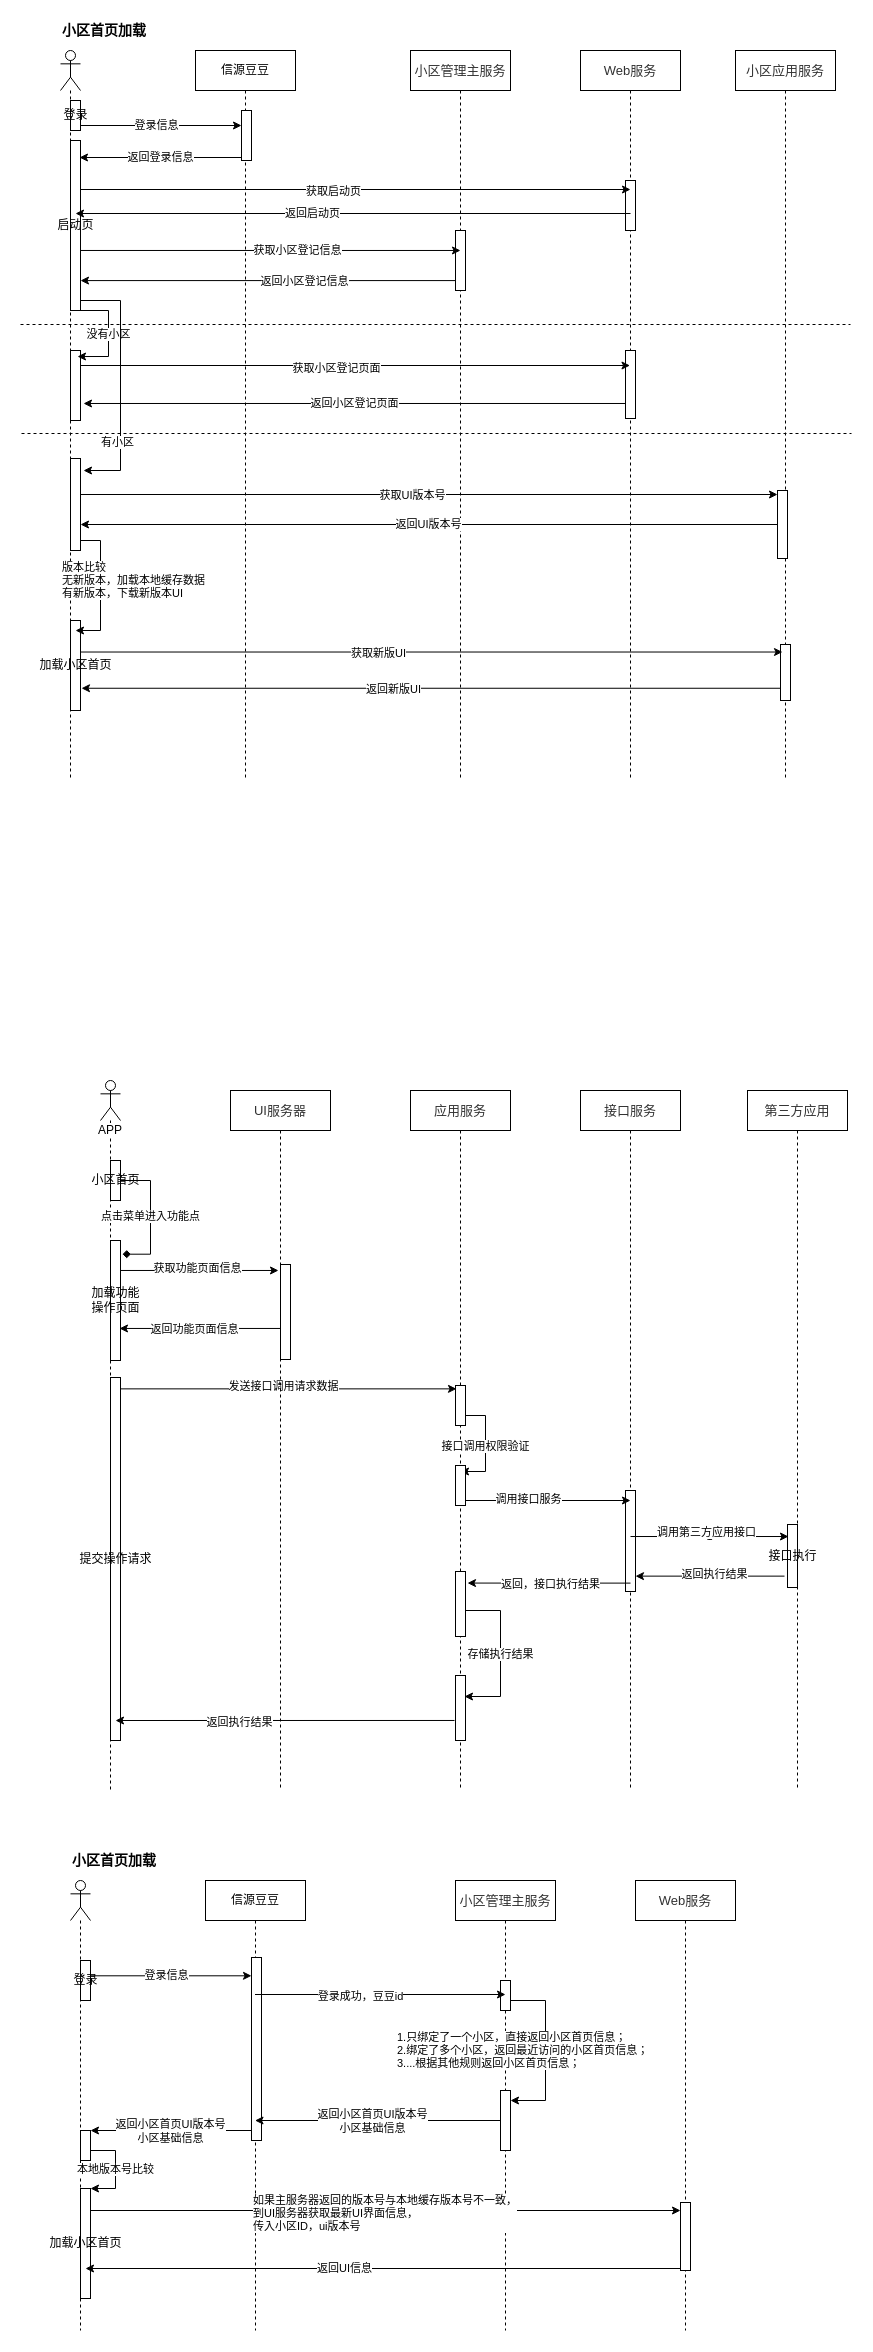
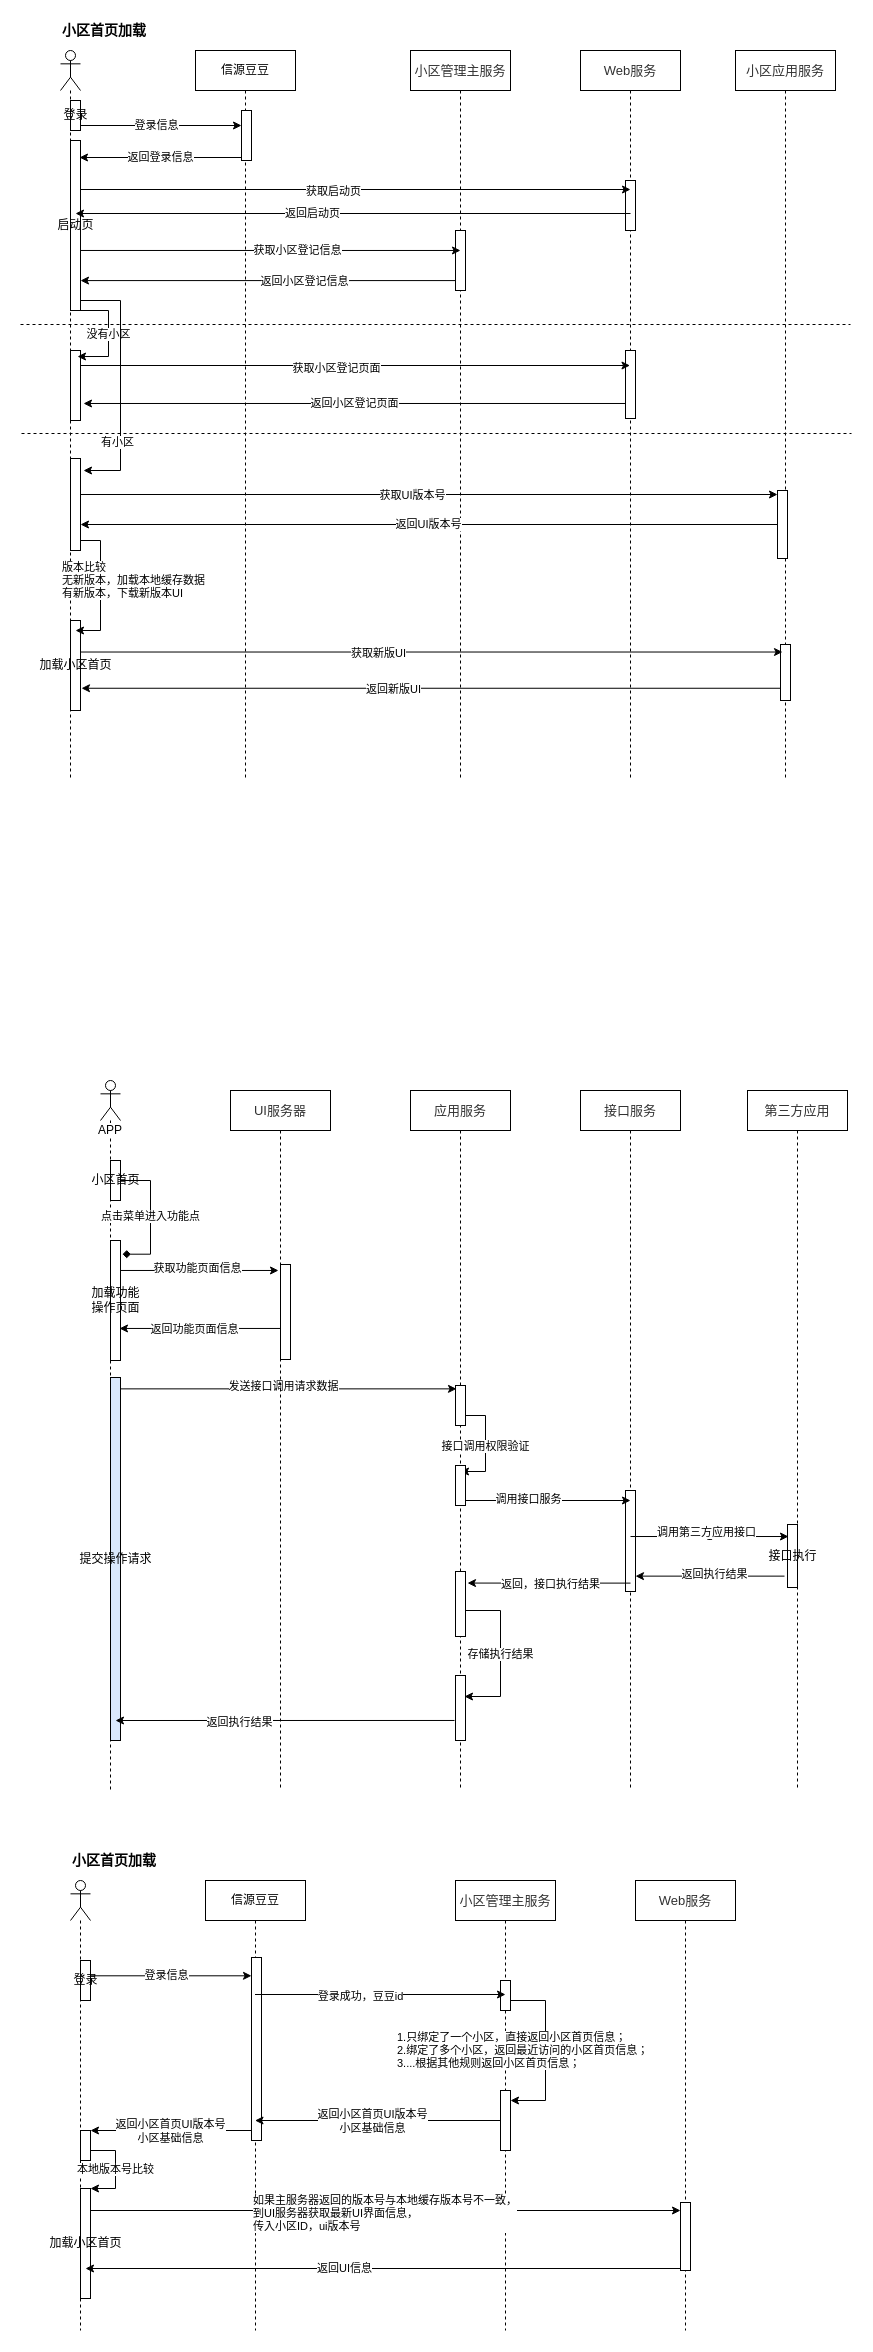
node "提交操作请求": fillcolor #ffffff -> #dae8fc
